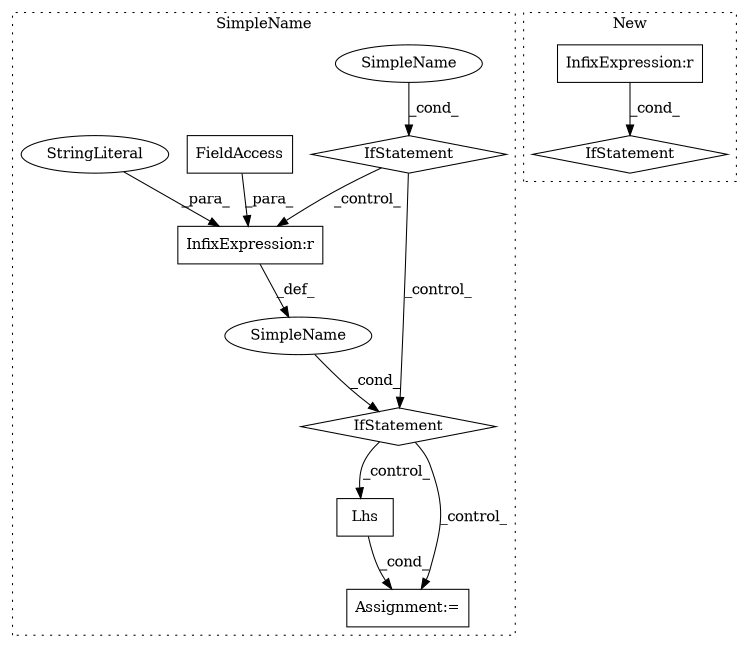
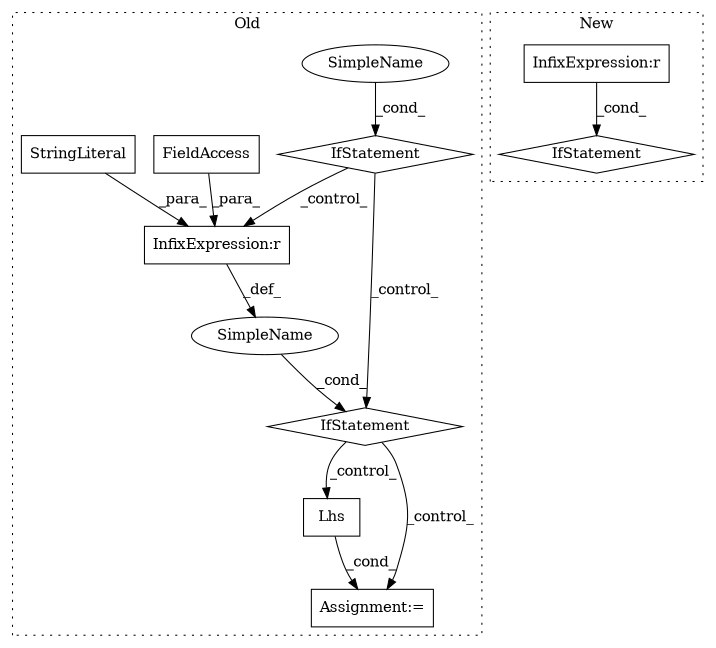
cluster "SimpleName": label "SimpleName" -> "Old"
node "StringLiteral": shape ellipse -> box
